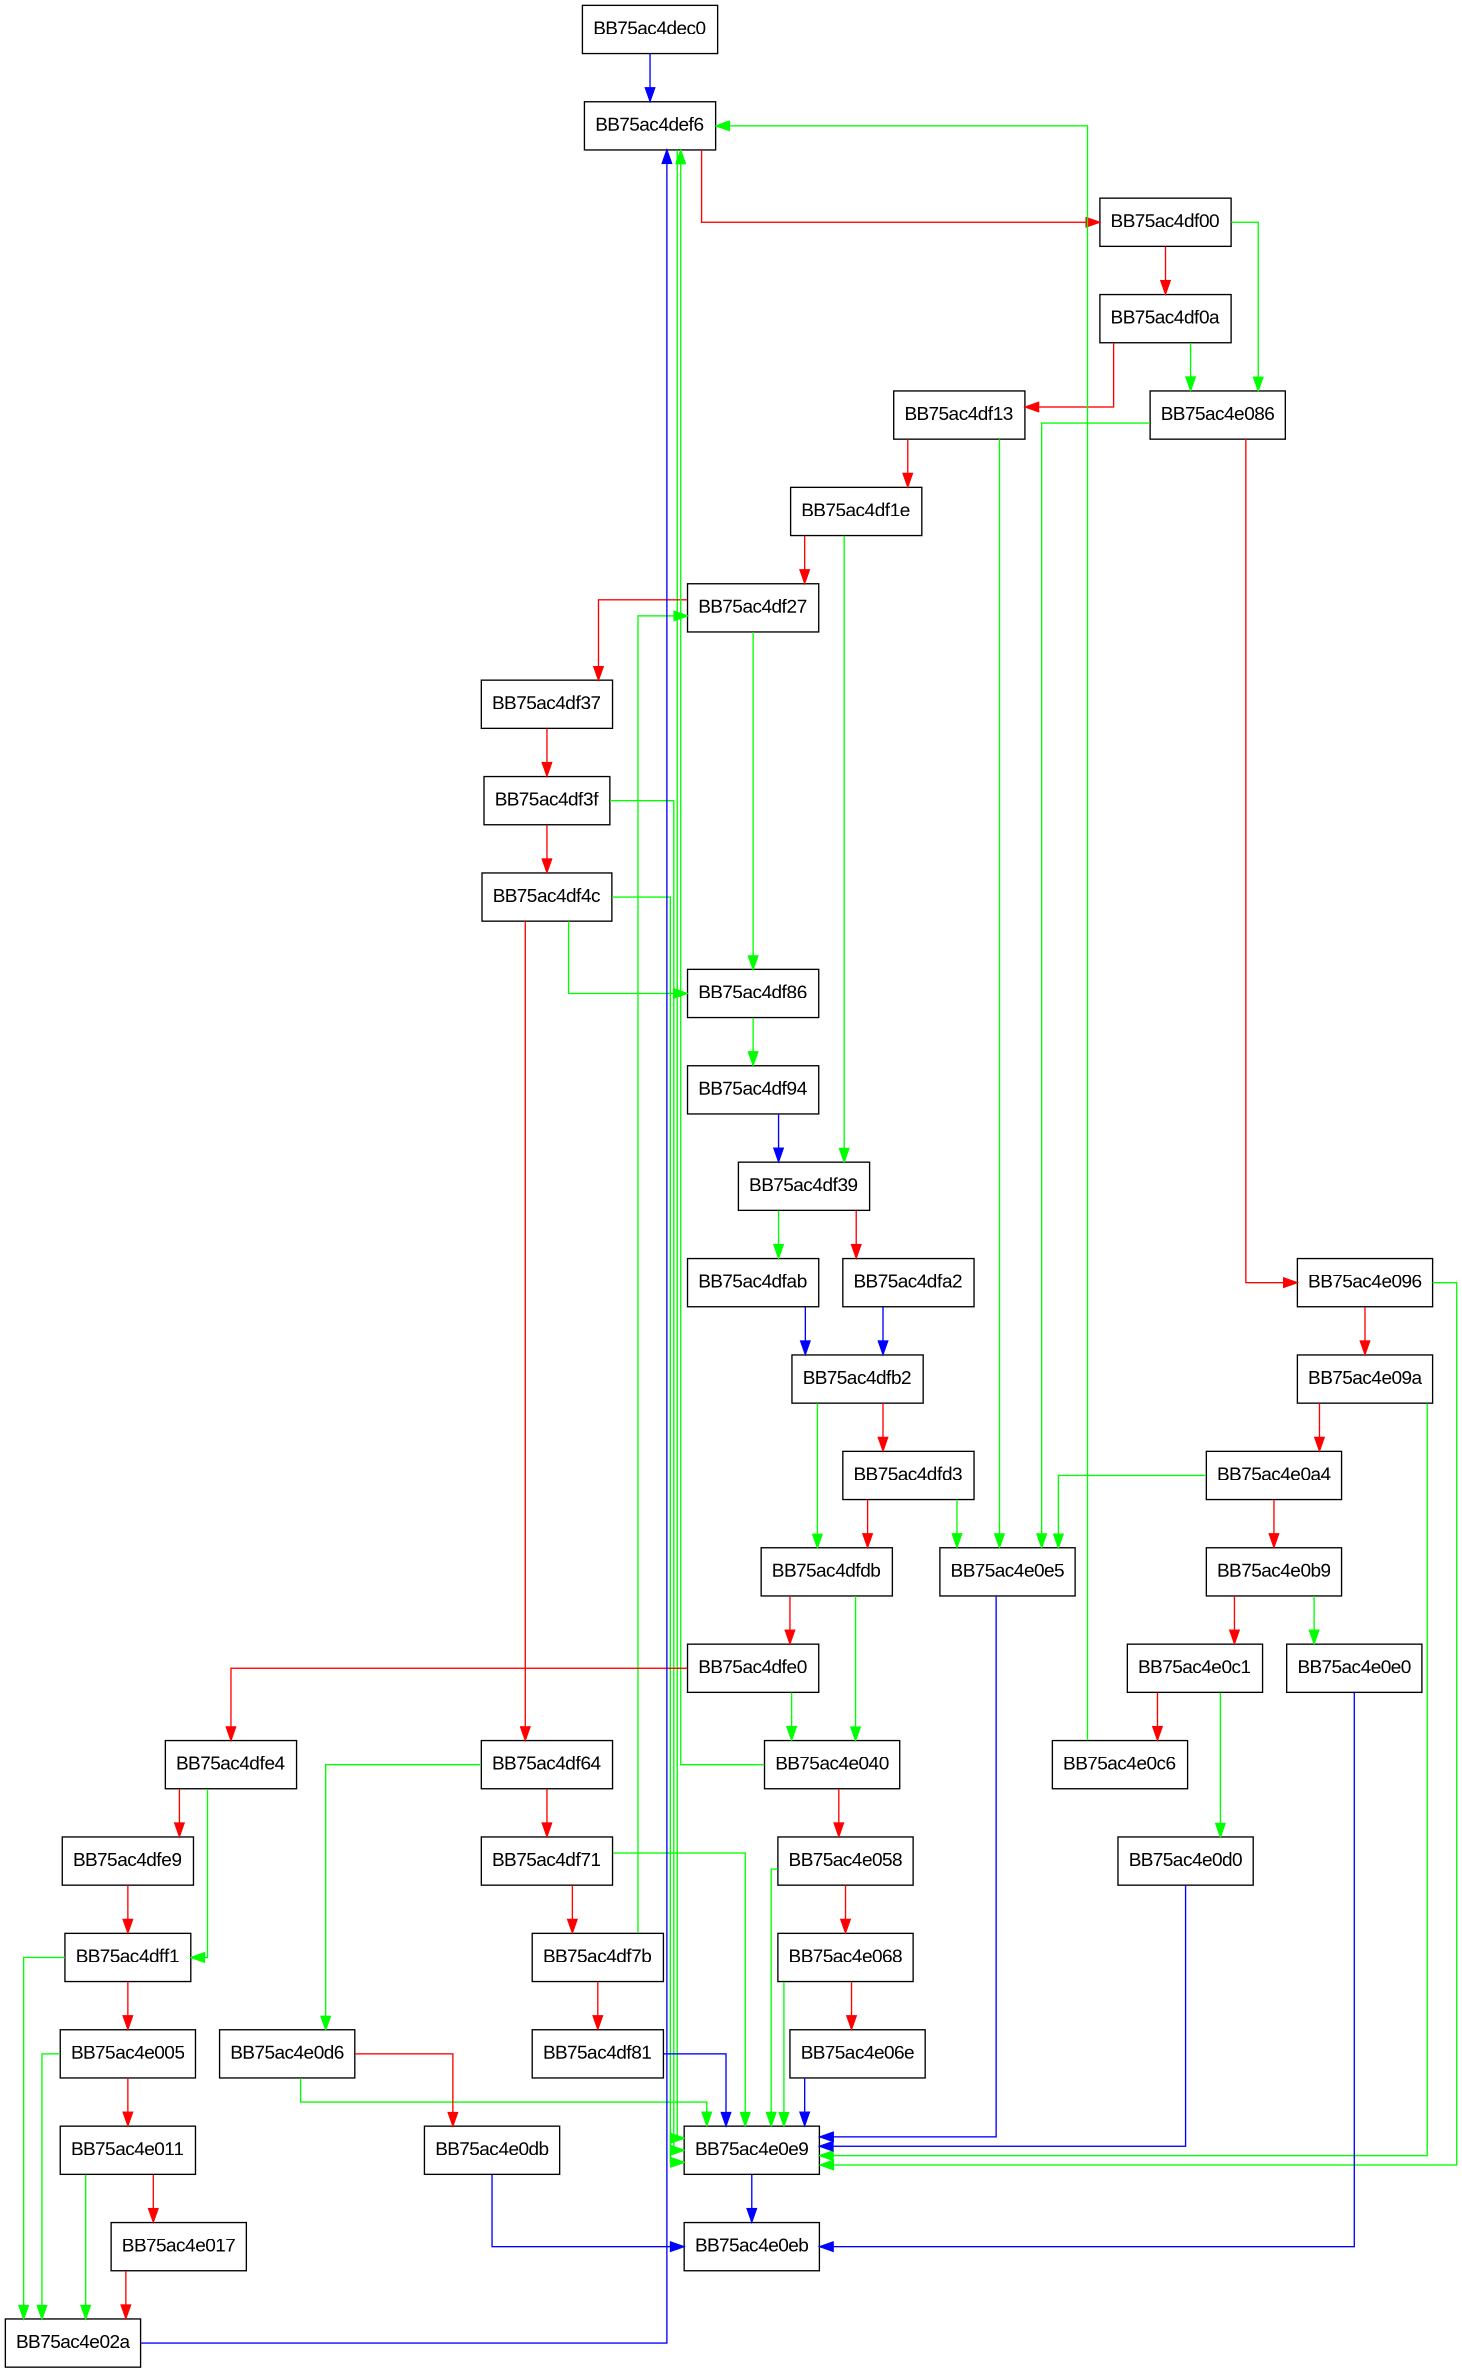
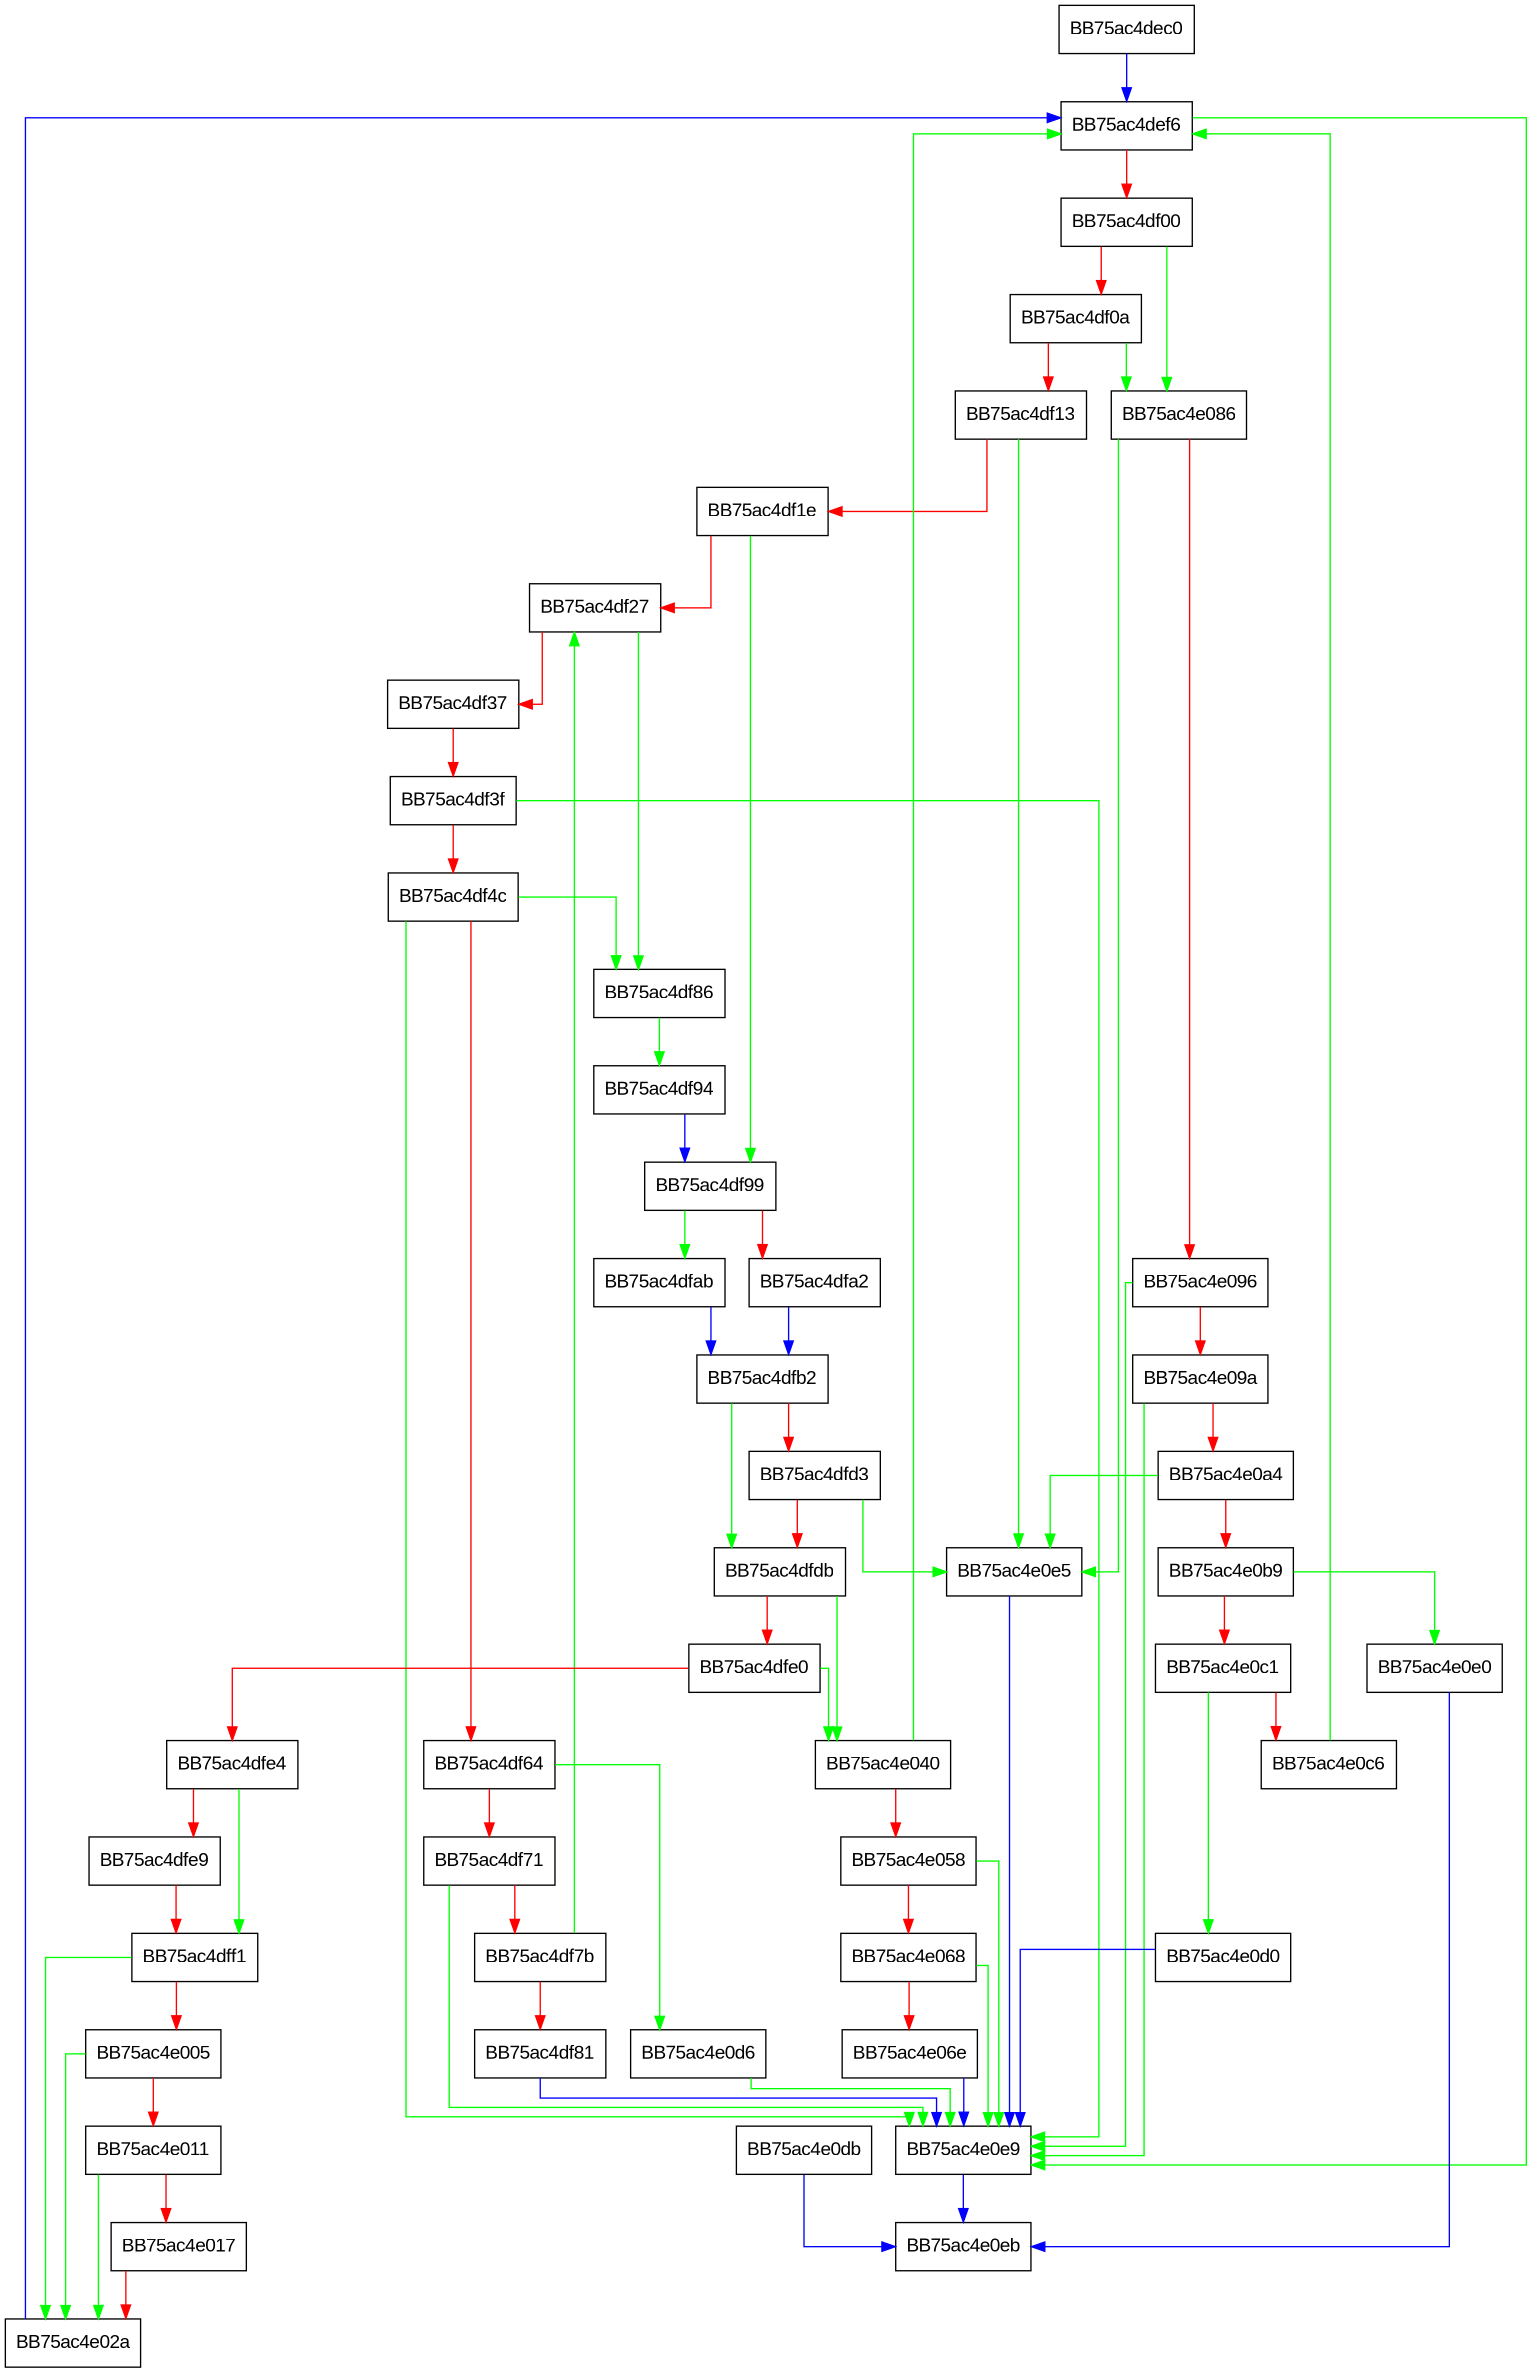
node "BB75ac4df39": label "BB75ac4df39" -> "BB75ac4df99"
edge "BB75ac4e0d6" -> "BB75ac4e0db": removed
